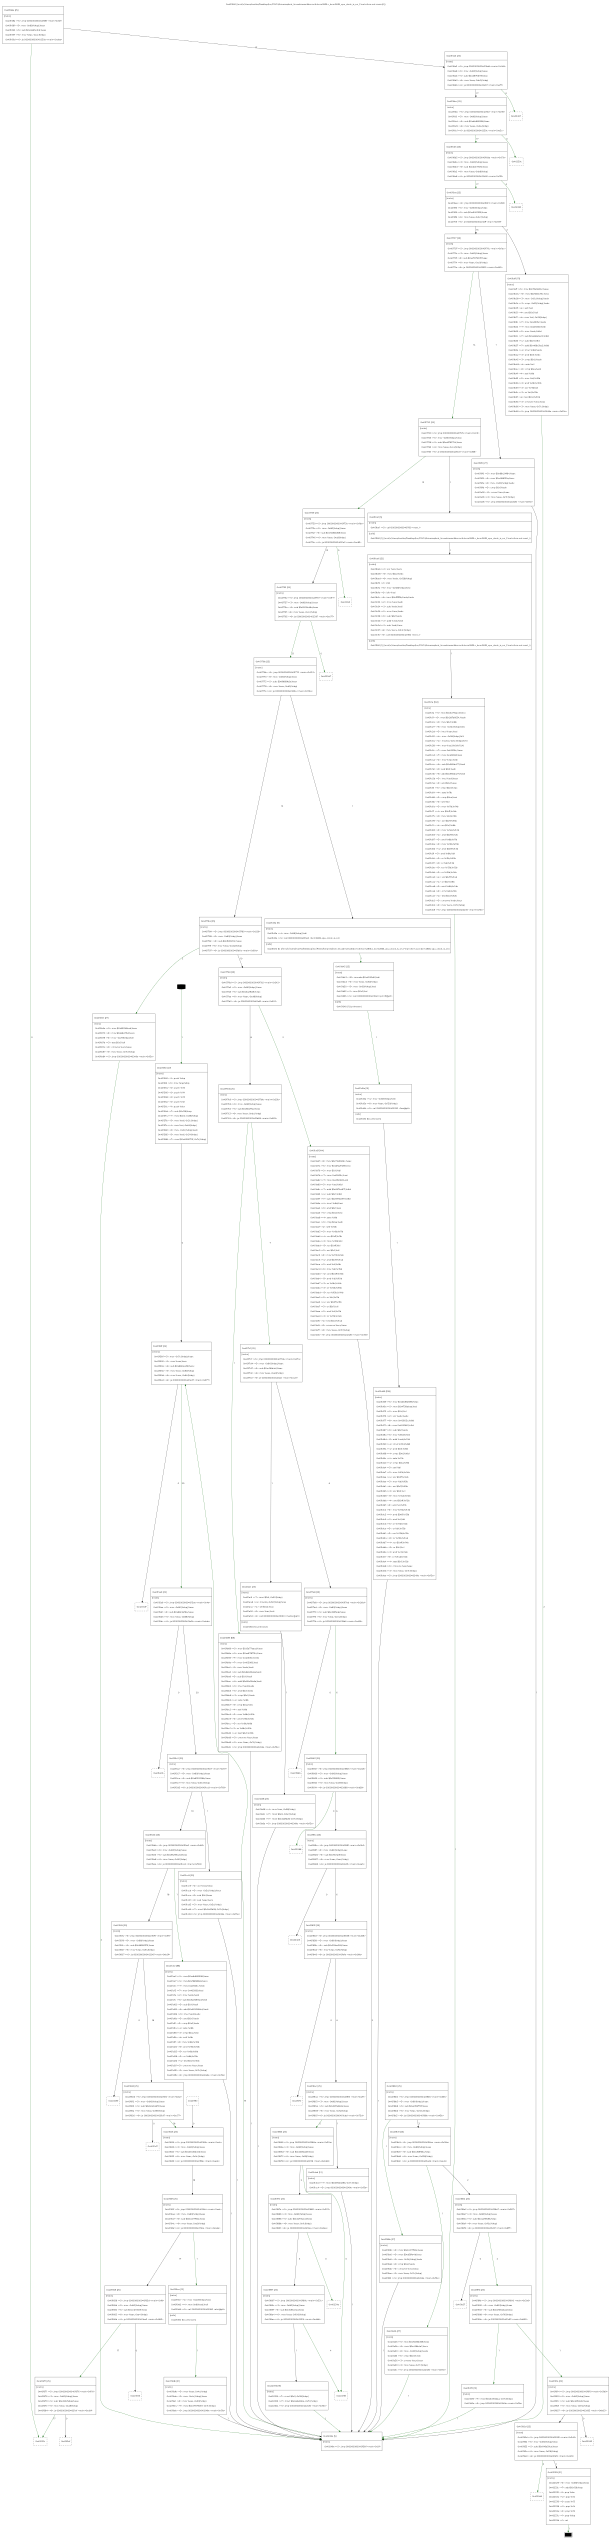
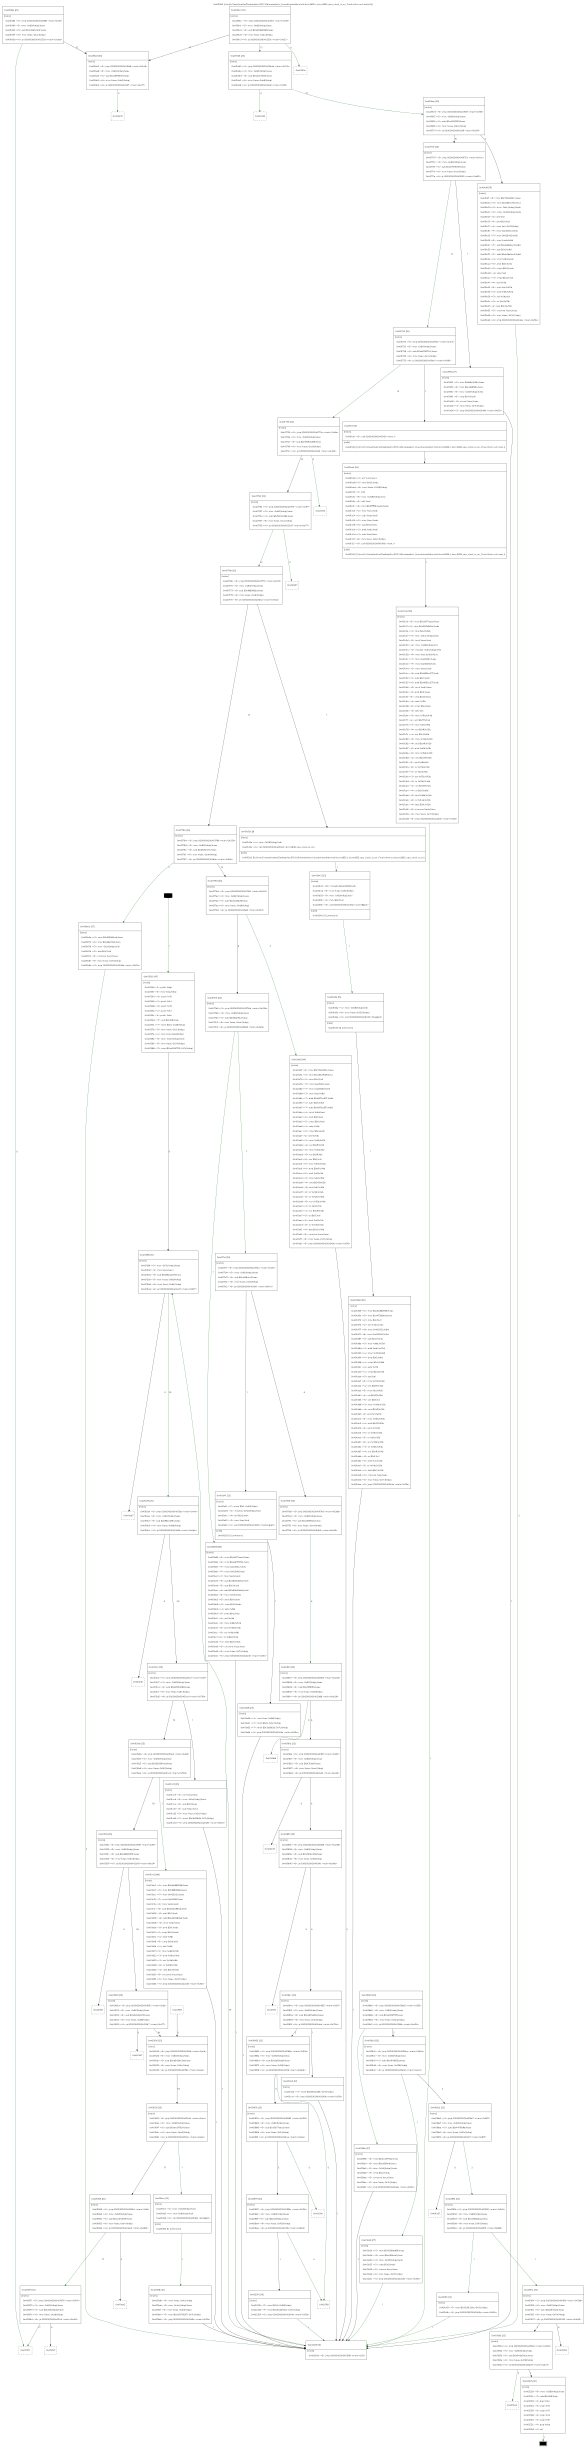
edge "0x4016a3 [25]" -> "0x4016bc [25]": reversed
node "0x4019b6": removed
